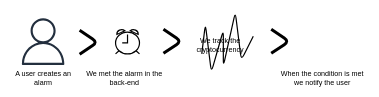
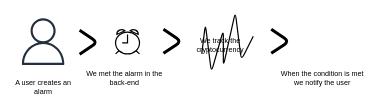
node "A user creates an alarm": moved (43, 78) -> (43, 87)
